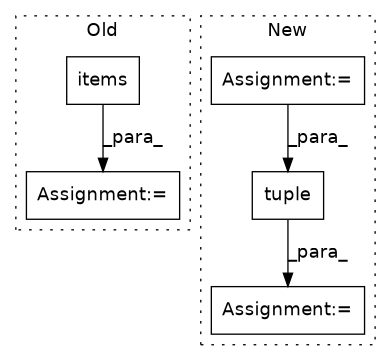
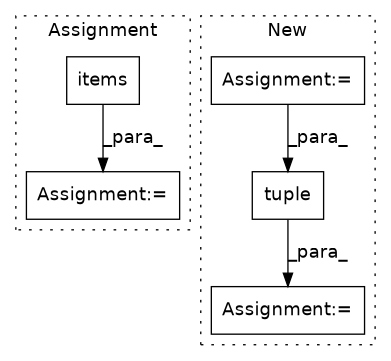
cluster "Old": label "Old" -> "Assignment"
